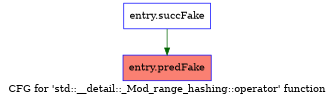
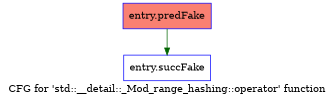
edge "entry.succFake" -> "entry.predFake": reversed
